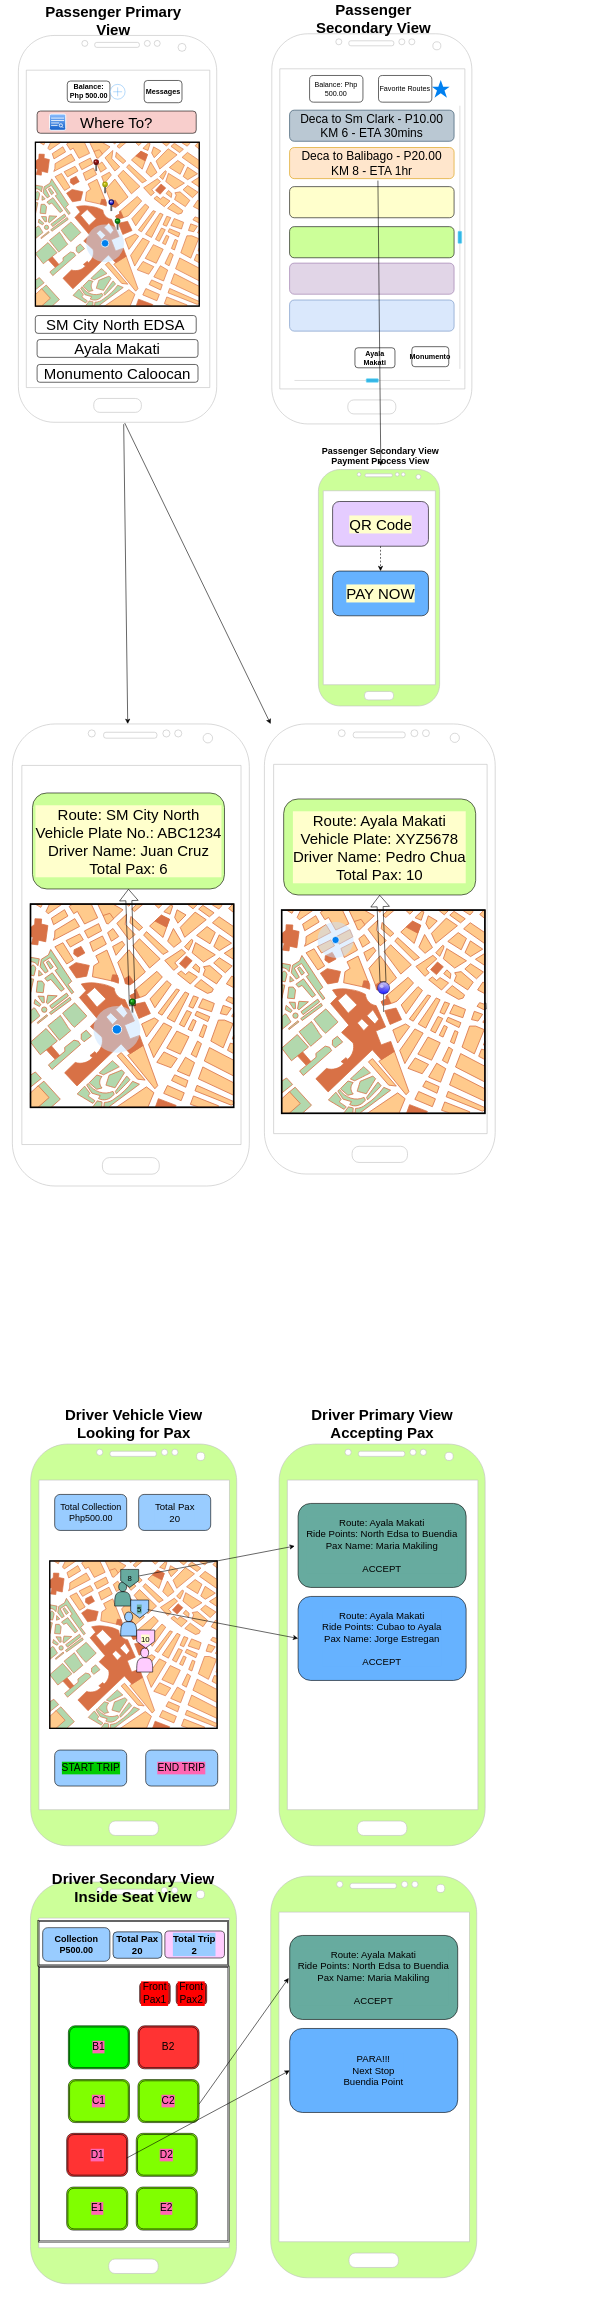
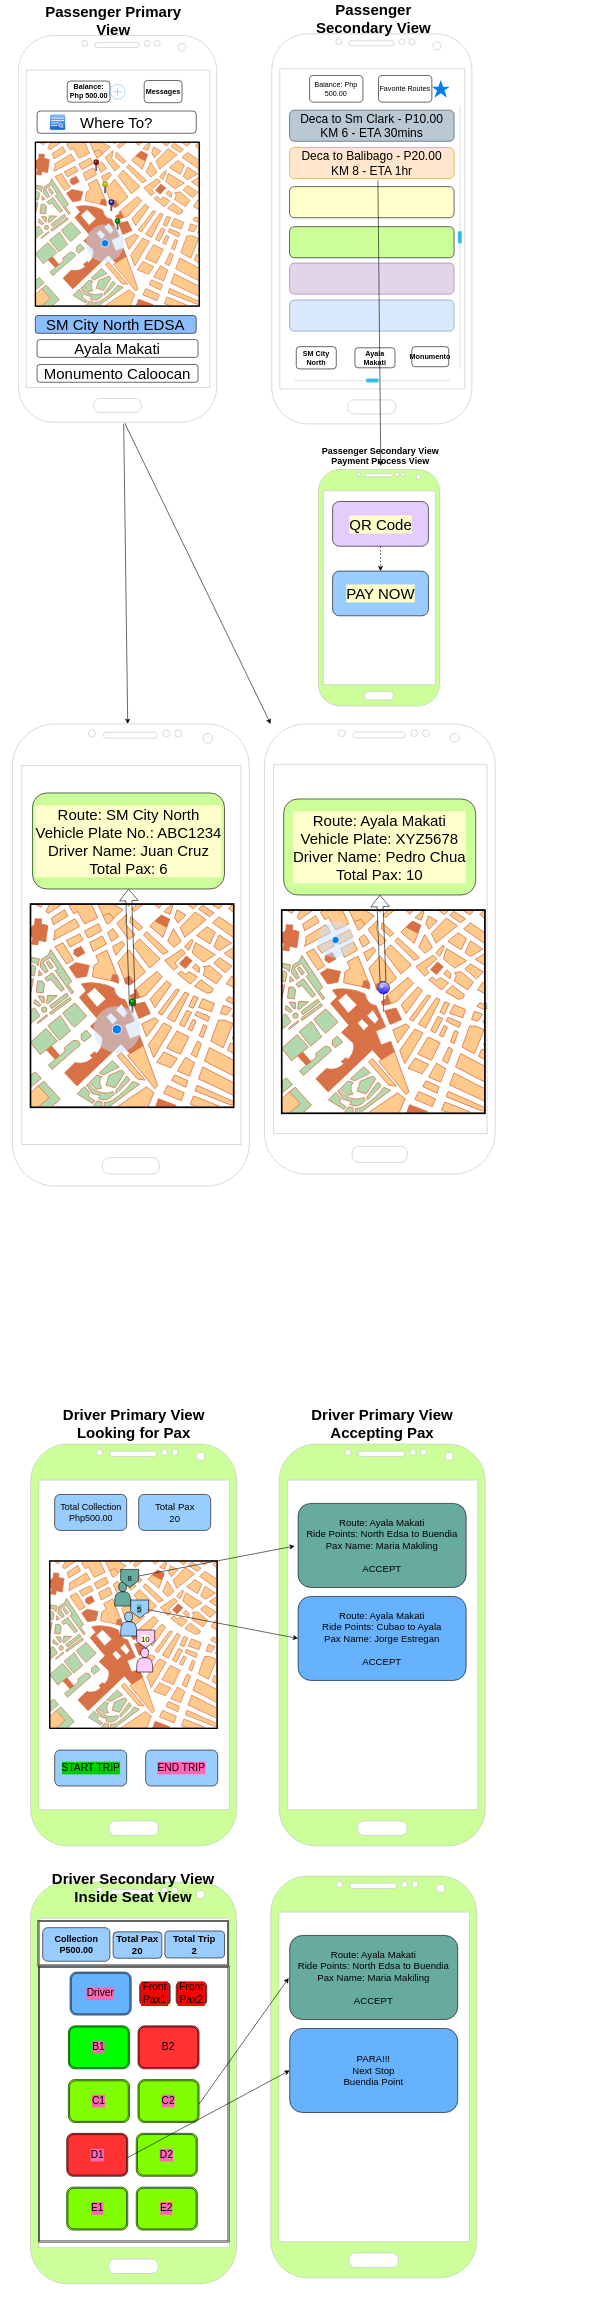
node "Where To?": fillcolor #f8cecc -> #ffffff
node "SM City North EDSA": fillcolor #ffffff -> #8bbeff
node "SM City North": added
node "PAY NOW": fillcolor #66b2ff -> #99ccff
node "Driver Vehicle View Looking for Pax": label "Driver Vehicle View Looking for Pax" -> "Driver Primary View Looking for Pax"
node "Total Trip2": fillcolor #ffccff -> #99ccff
node "Driver": added
